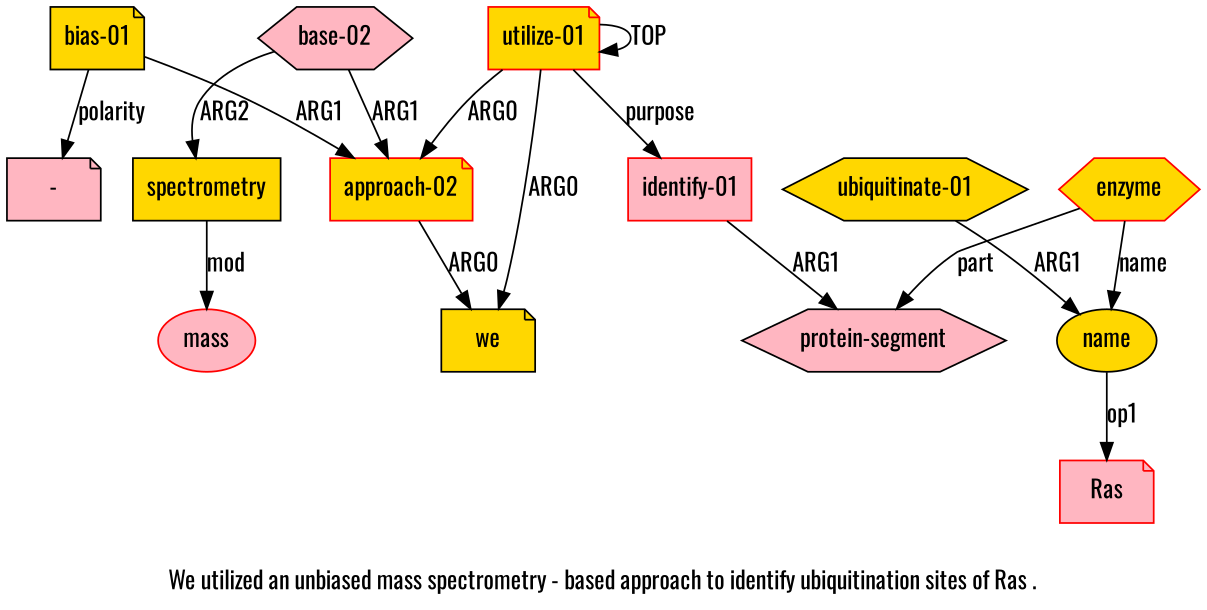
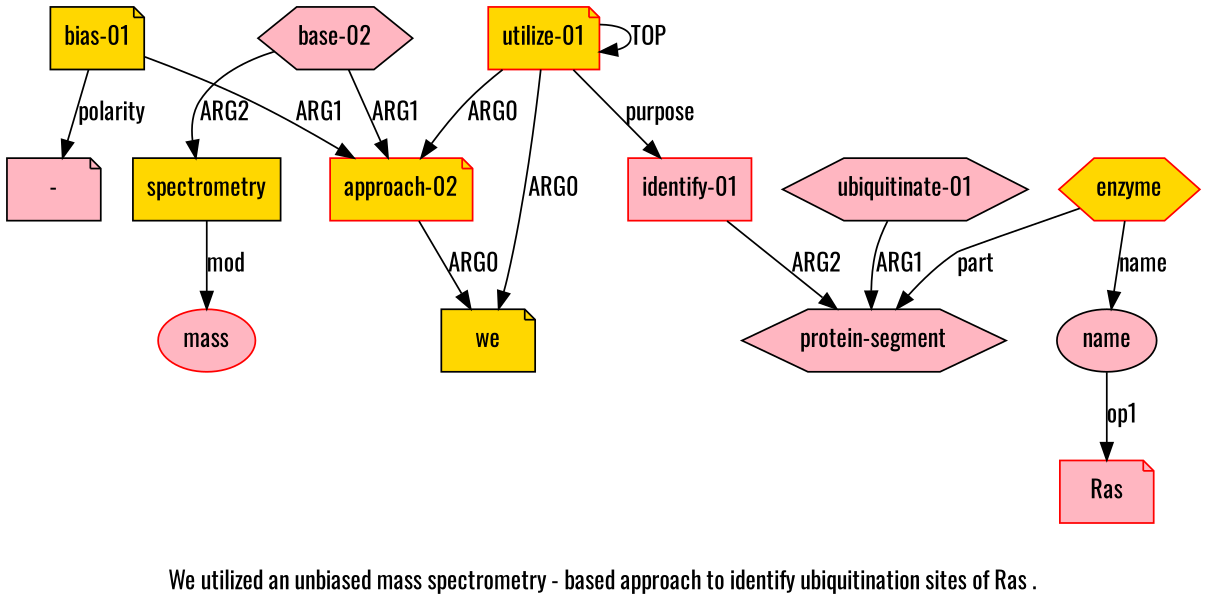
node "ubiquitinate-01": fillcolor gold -> lightpink
edge "ubiquitinate-01" -> "name": now "ubiquitinate-01" -> "protein-segment"
edge "identify-01" -> "protein-segment": label "ARG1" -> "ARG2"
node "name": fillcolor gold -> lightpink
